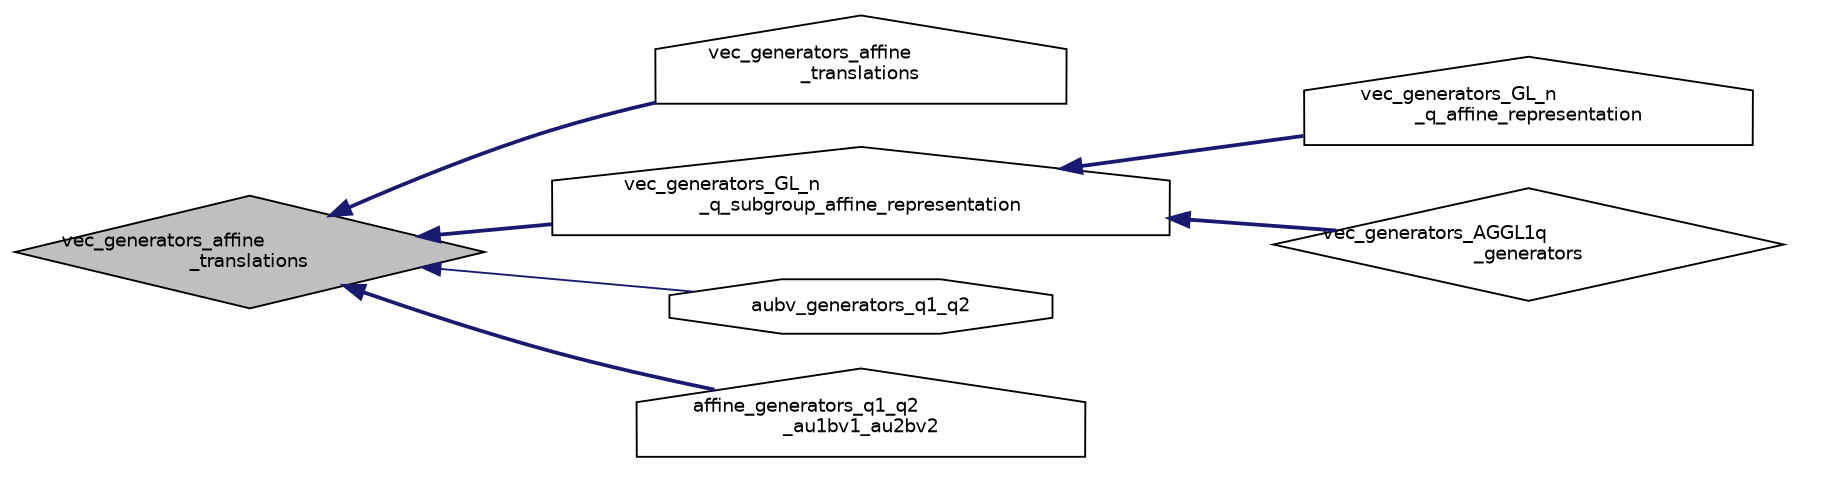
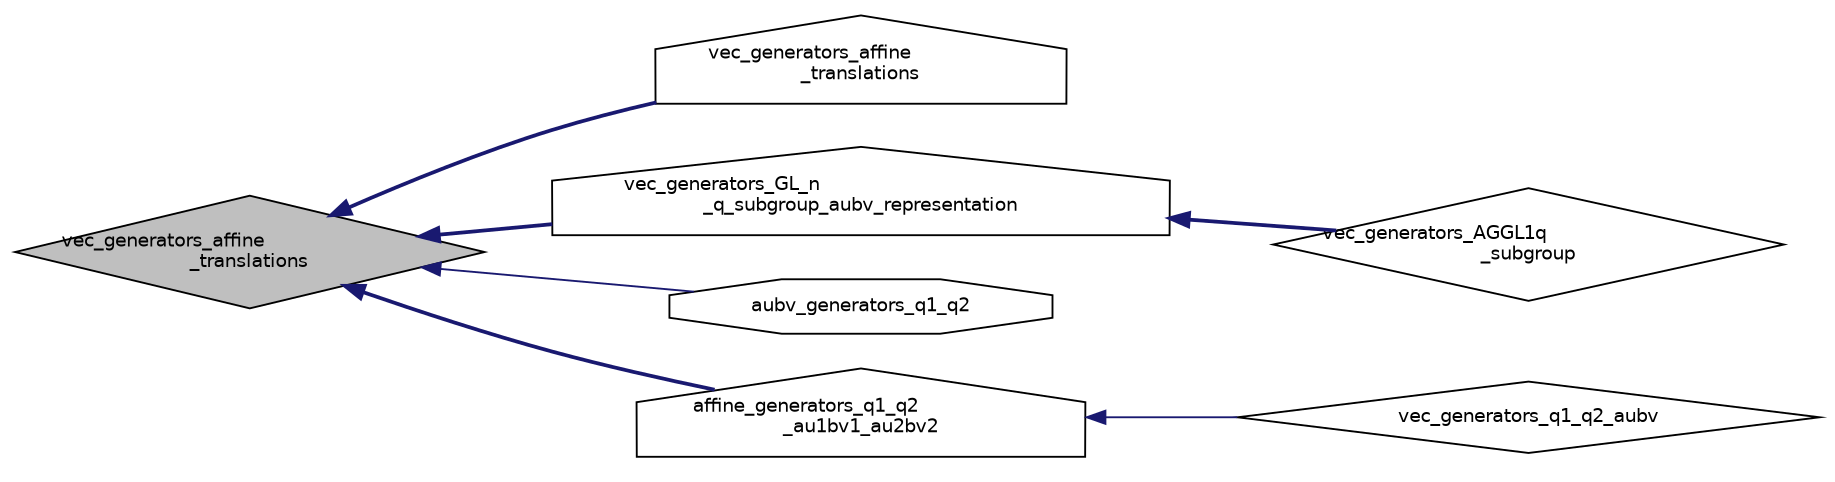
node "vec_generators_GL_n _q_affine_representation": removed
node "vec_generators_GL_n _q_subgroup_affine_representation": label "vec_generators_GL_n _q_subgroup_affine_representation" -> "vec_generators_GL_n _q_subgroup_aubv_representation"
node "vec_generators_AGGL1q _generators": label "vec_generators_AGGL1q _generators" -> "vec_generators_AGGL1q _subgroup"
node "vec_generators_q1_q2_aubv": added
